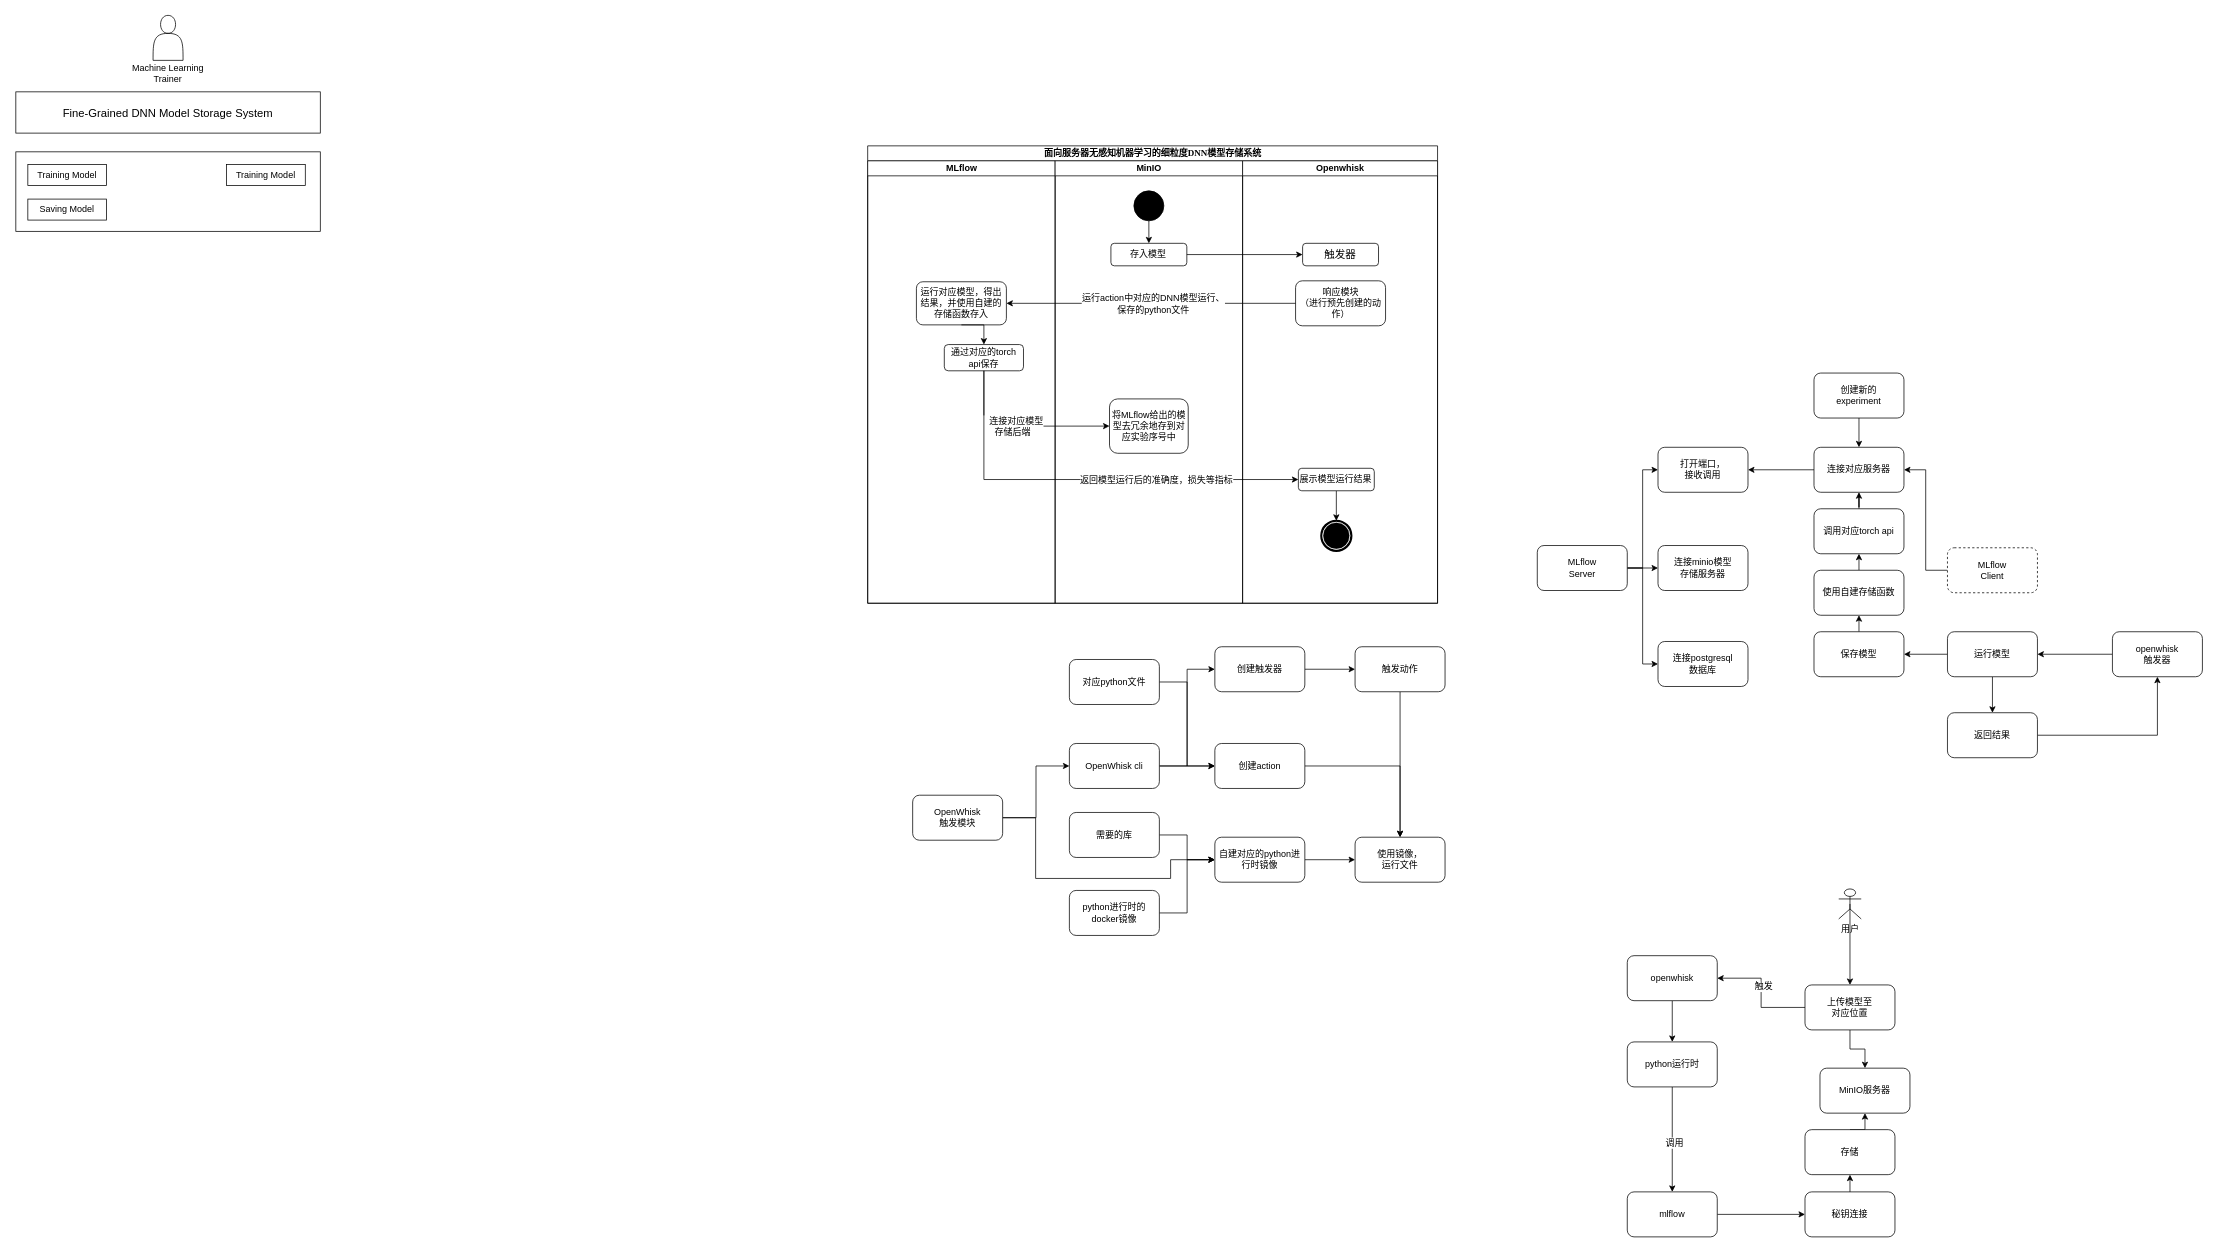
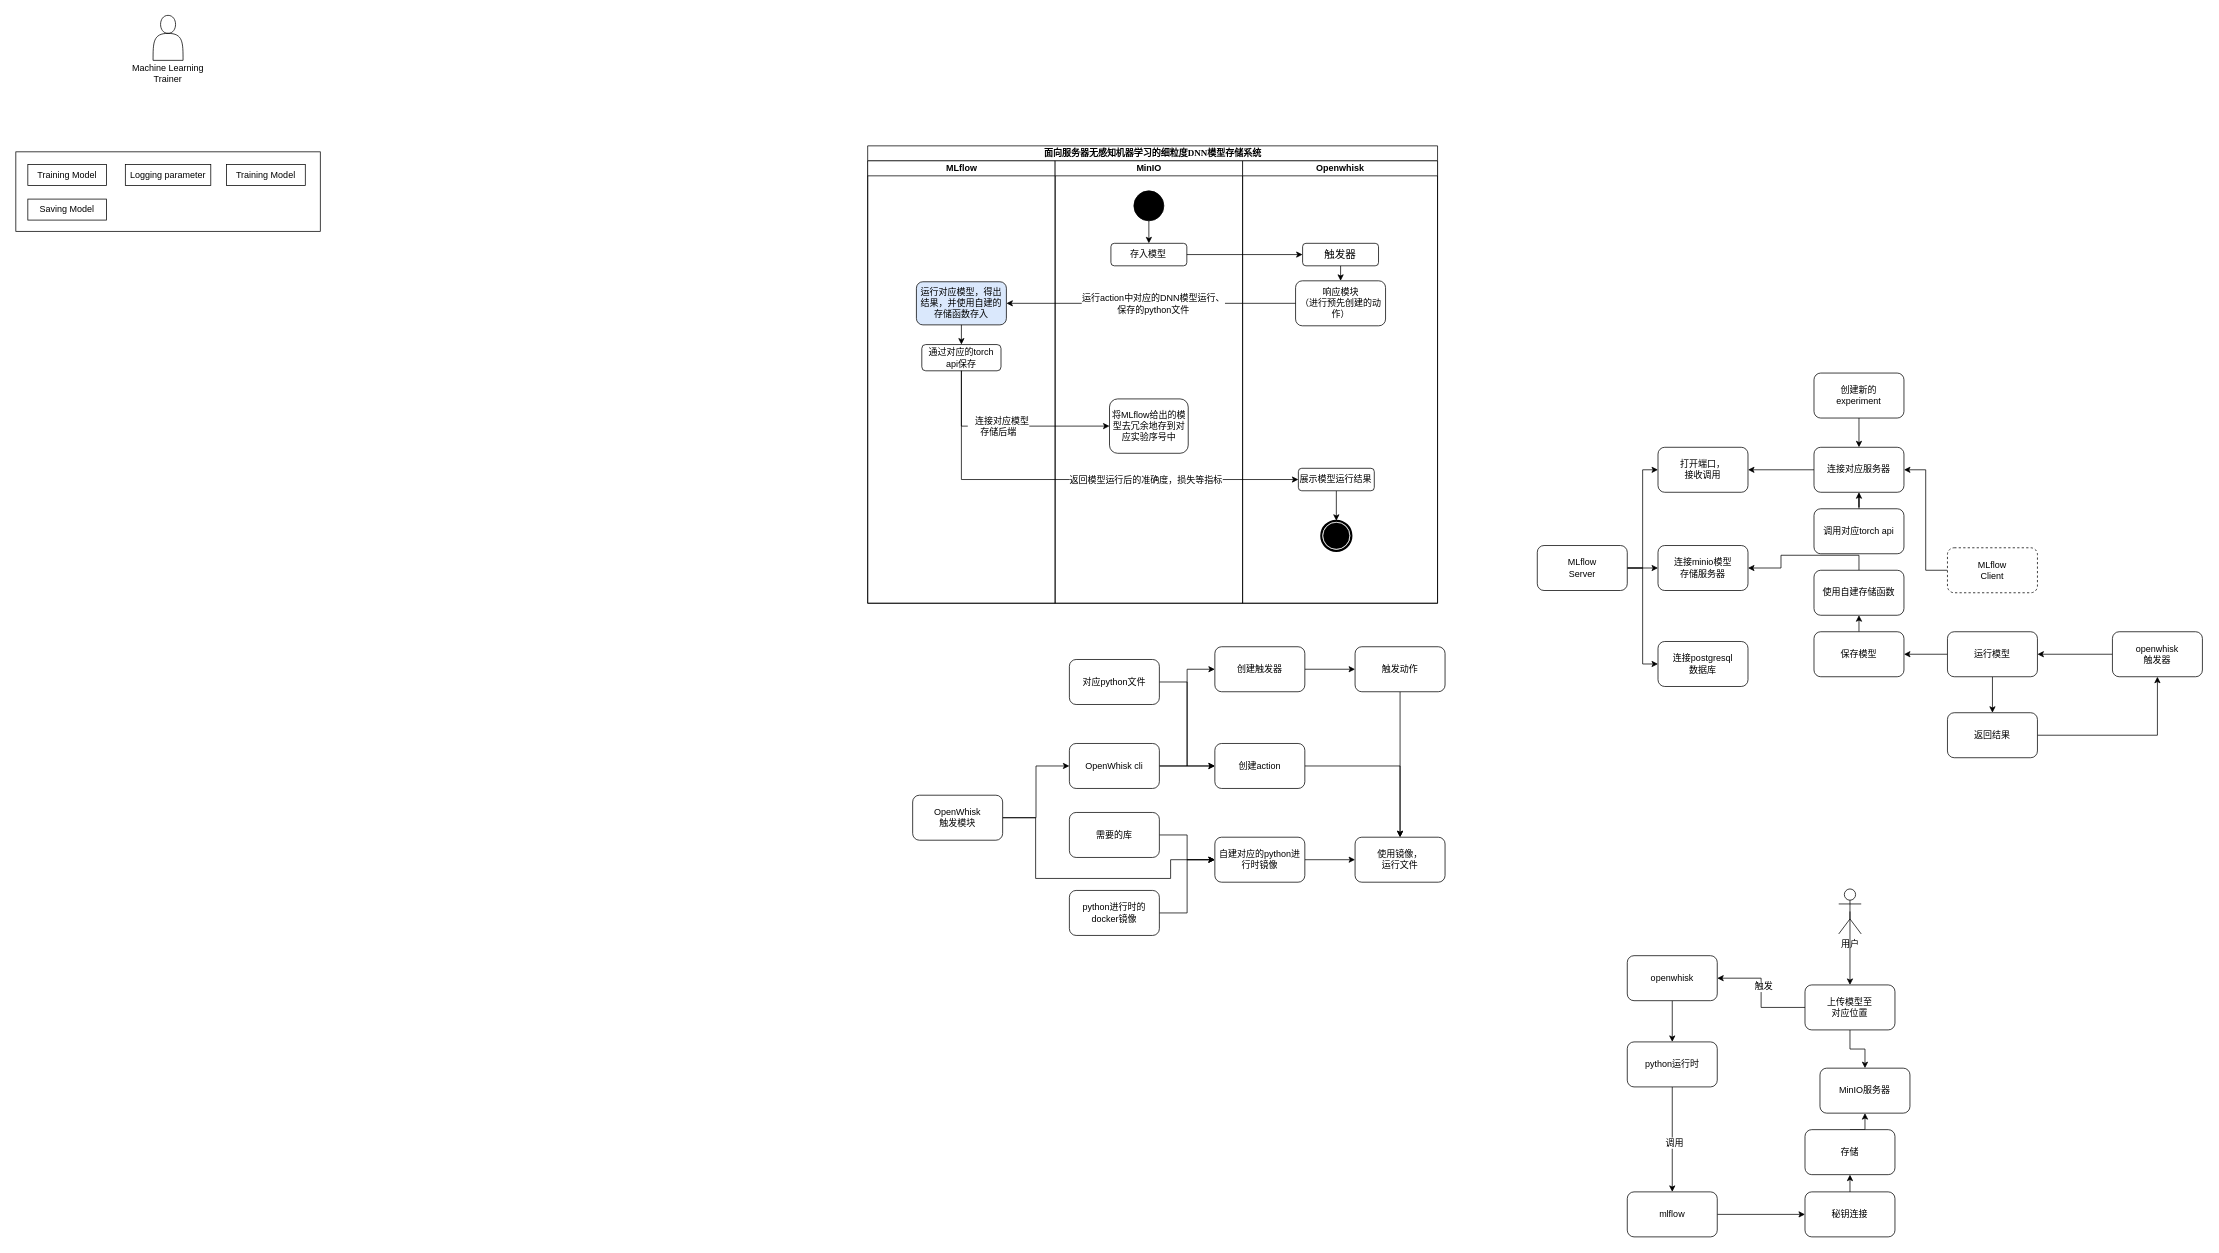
node "Fine-Grained DNN Model Storage System": removed
node "Logging parameter": added
edge "触发器" -> "响应模块 （进行预先创建的动作）": added
node "运行对应模型，得出结果，并使用自建的存储函数存入": fillcolor #ffffff -> #dae8fc
node "通过对应的torch api保存": moved (984, 358) -> (961, 358)
edge "使用自建存储函数" -> "调用对应torch api": now "使用自建存储函数" -> "连接minio模型 存储服务器"
node "用户": size 23x30 -> 23x45
